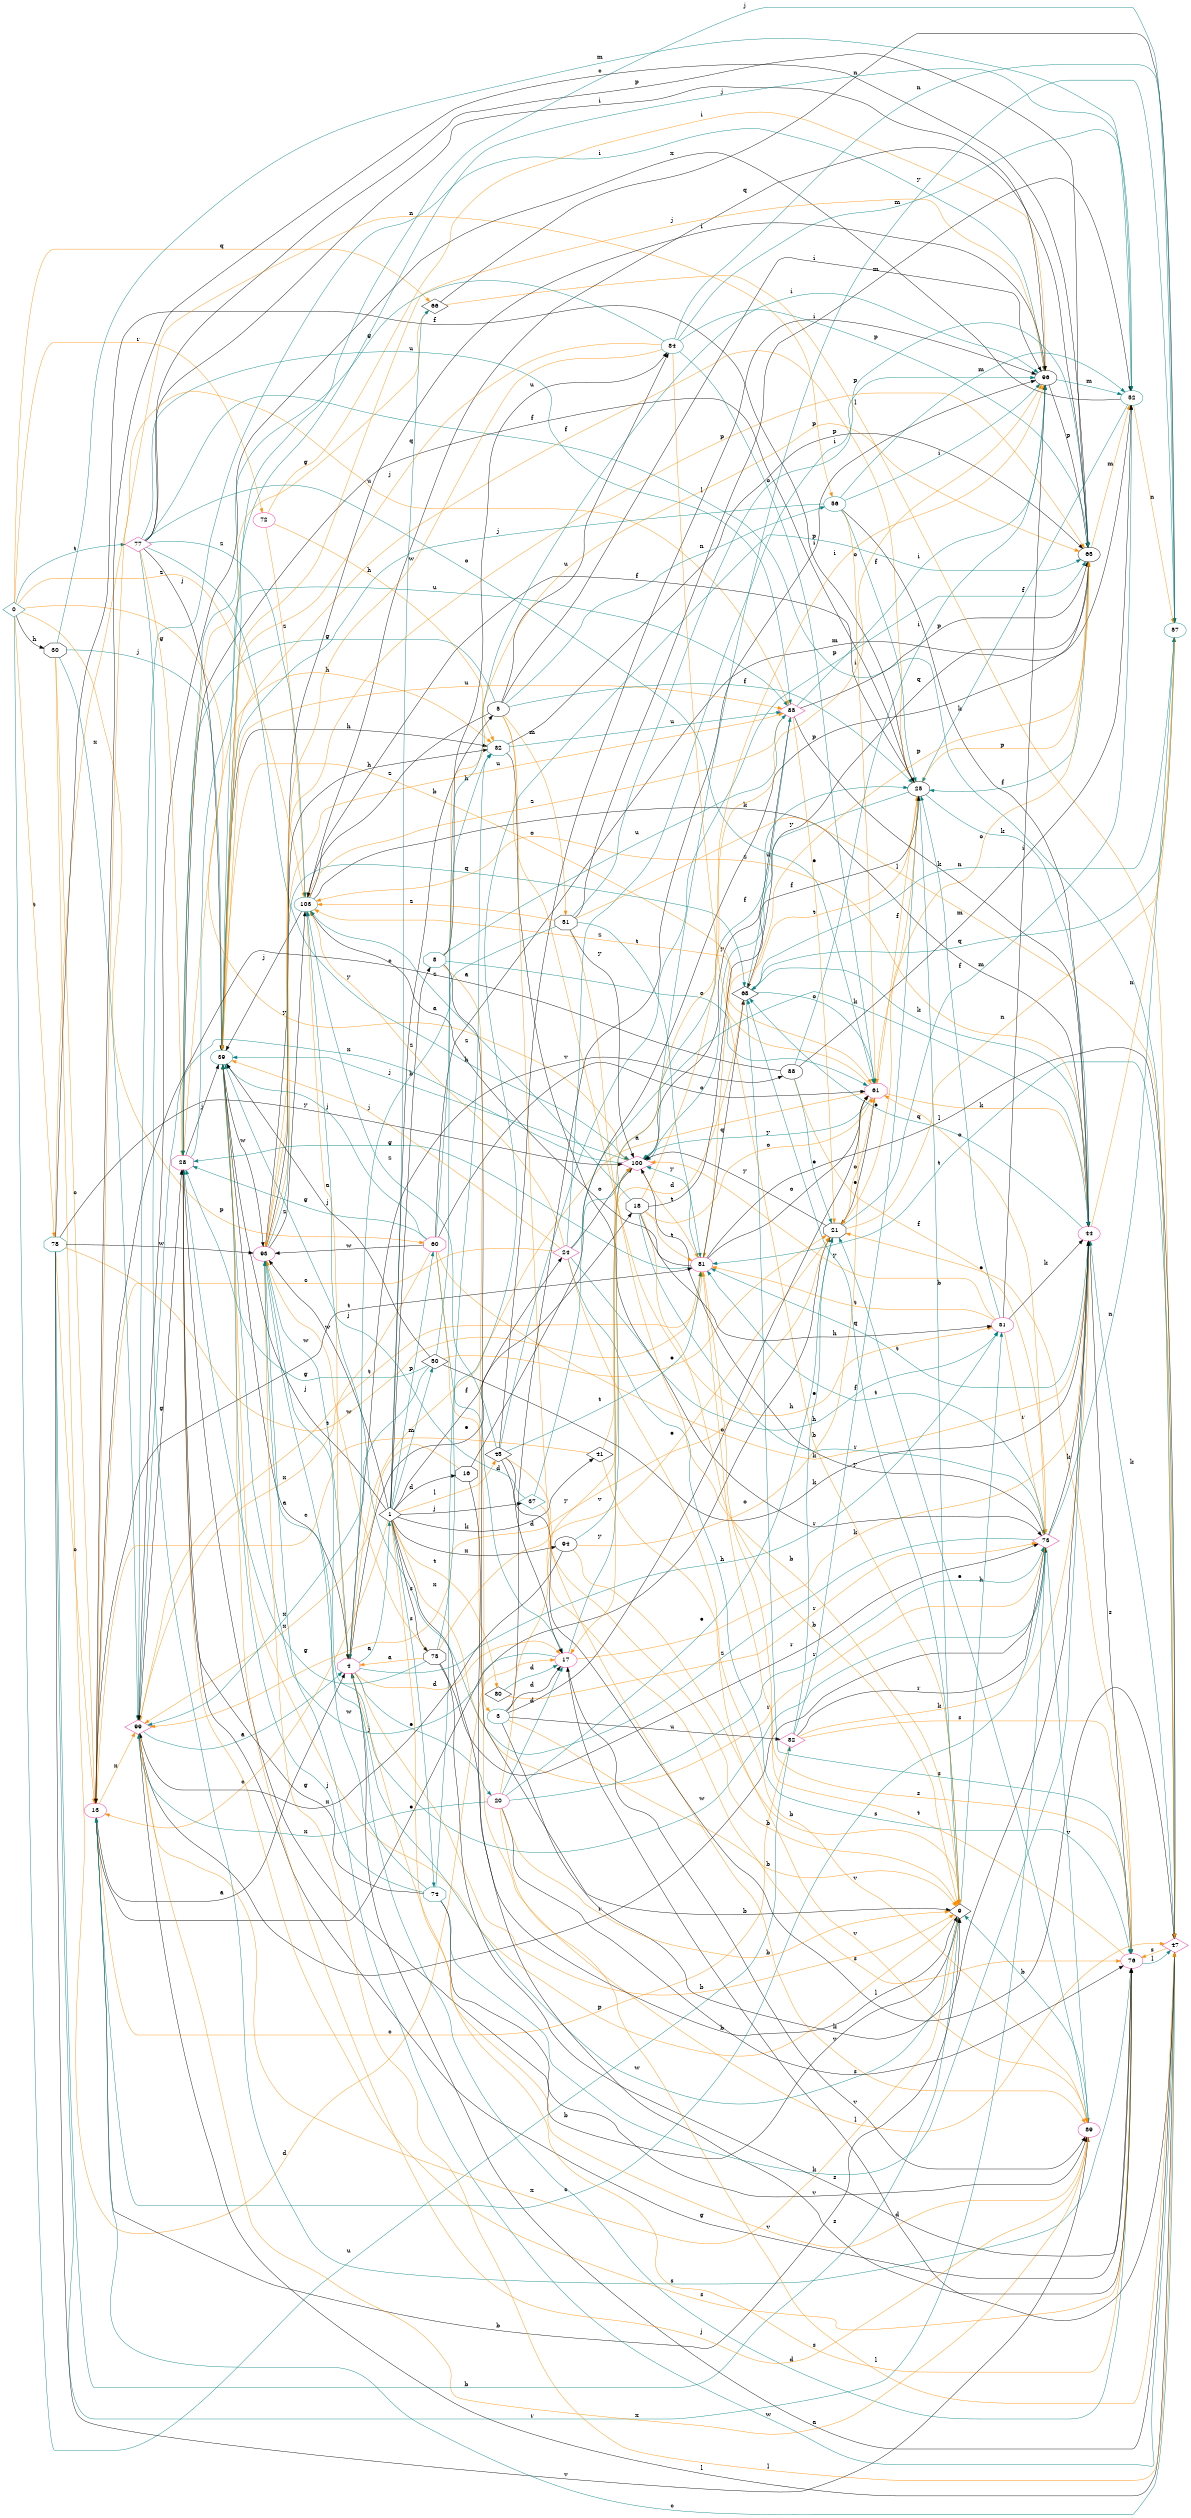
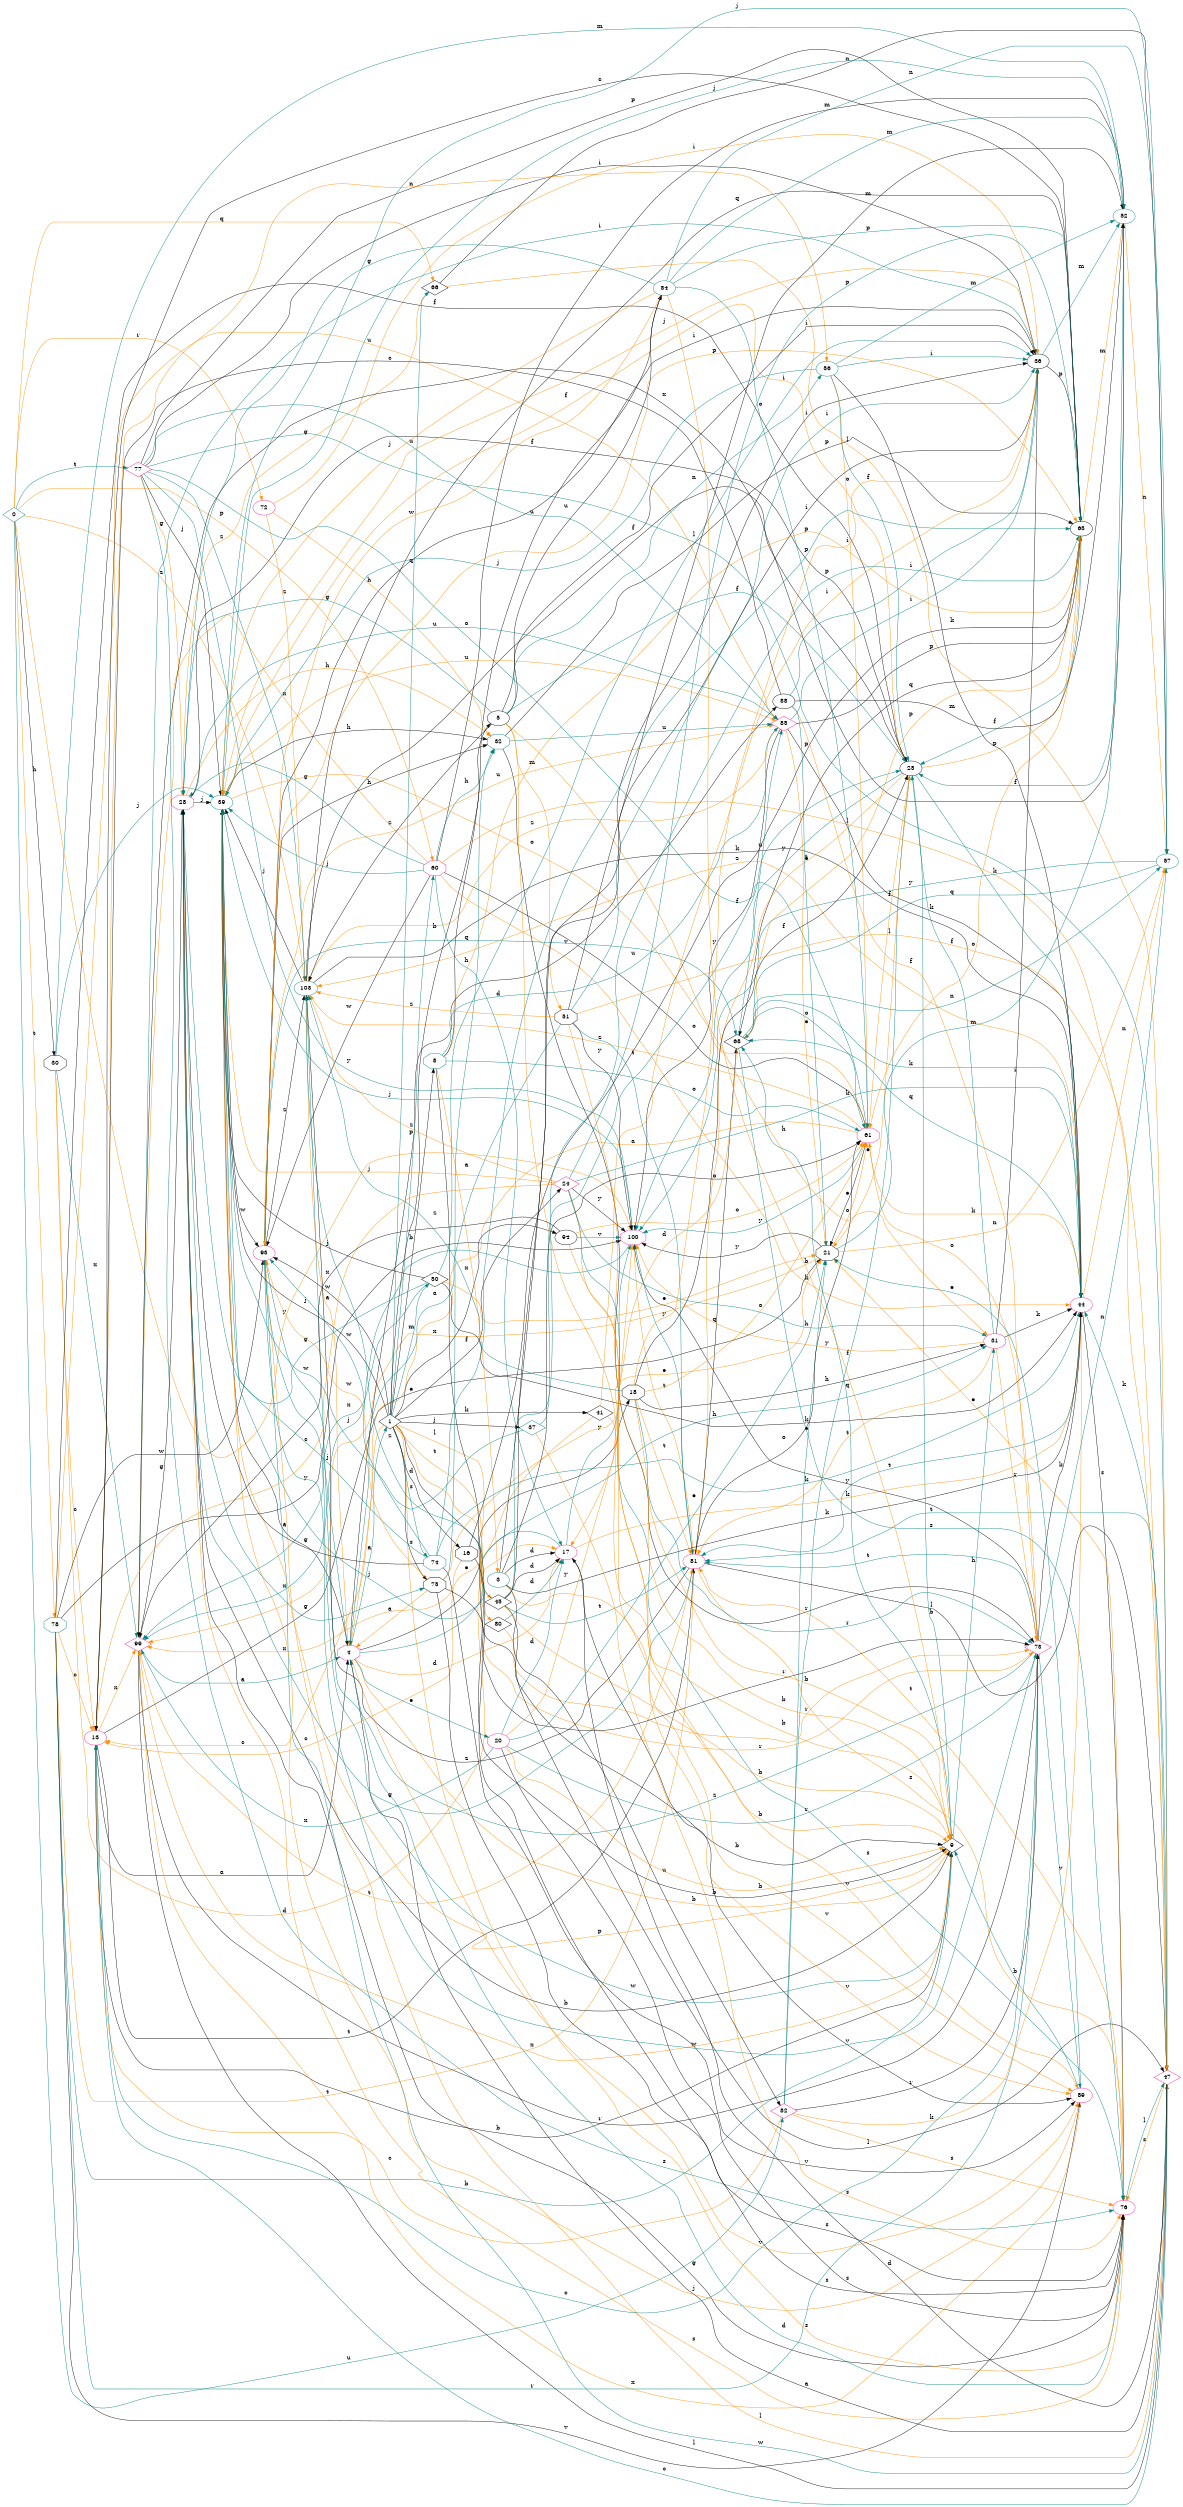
node "96": label "96" -> "36"
node "100": shape diamond -> octagon
edge "24" -> "100": label "o" -> "y"
edge "75" -> "28": reversed
edge "20" -> "47": removed, label "l"
